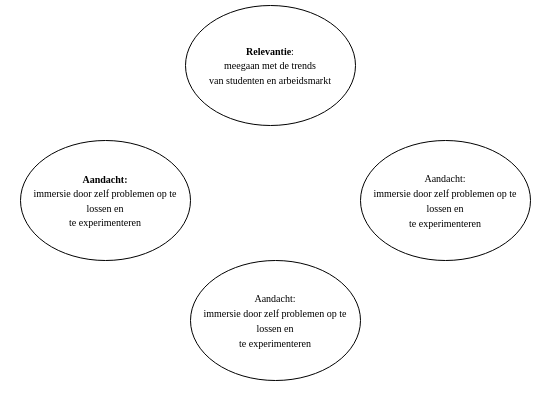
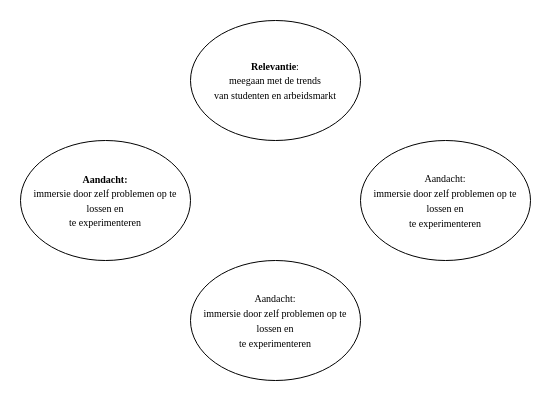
node "Relevantie: meegaan met de trends van studenten en arbeidsmarkt": moved (271, 66) -> (276, 81)
